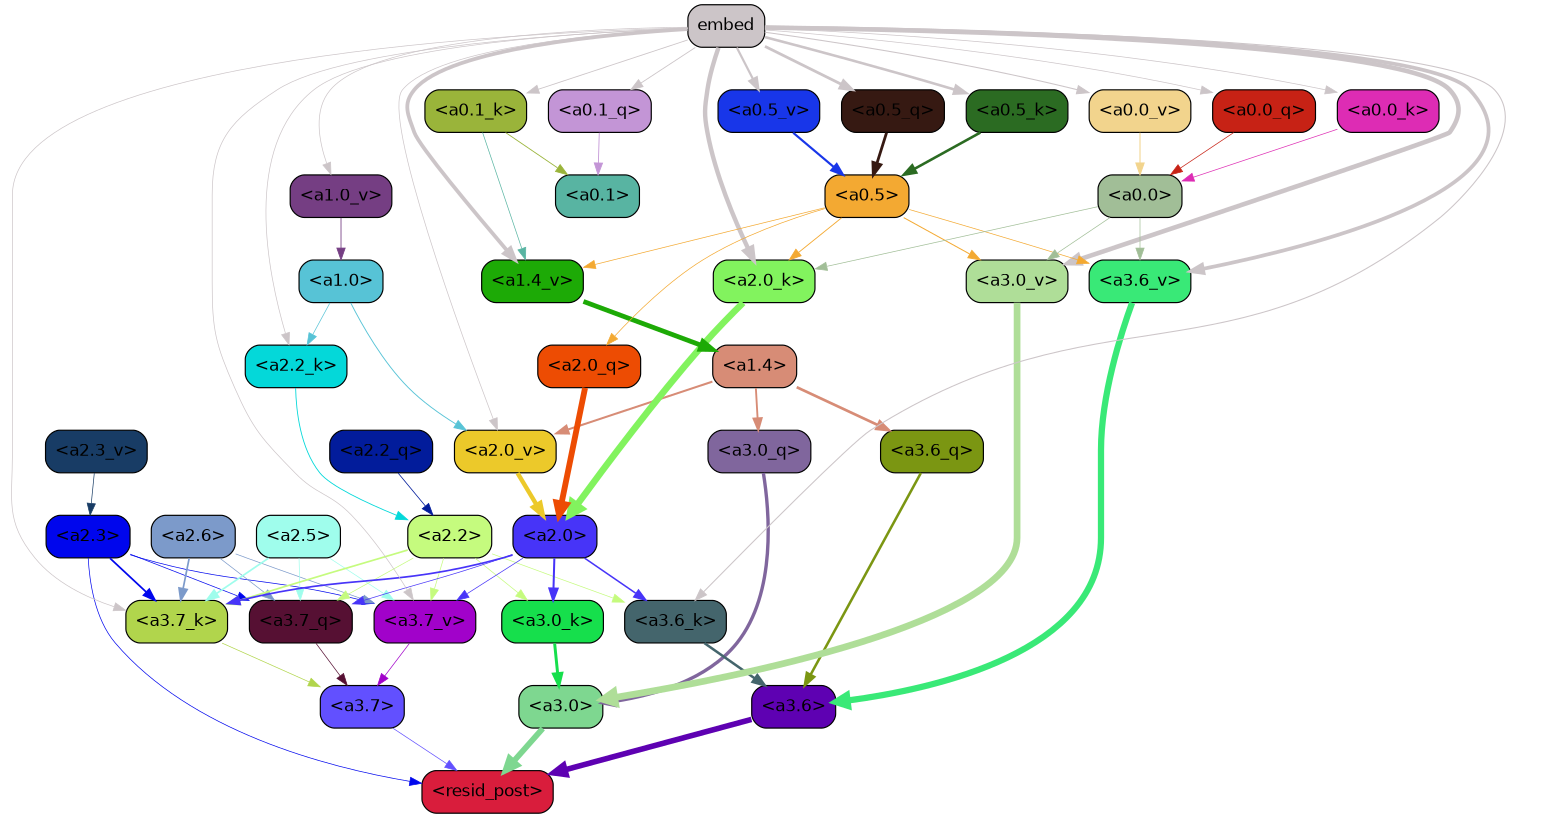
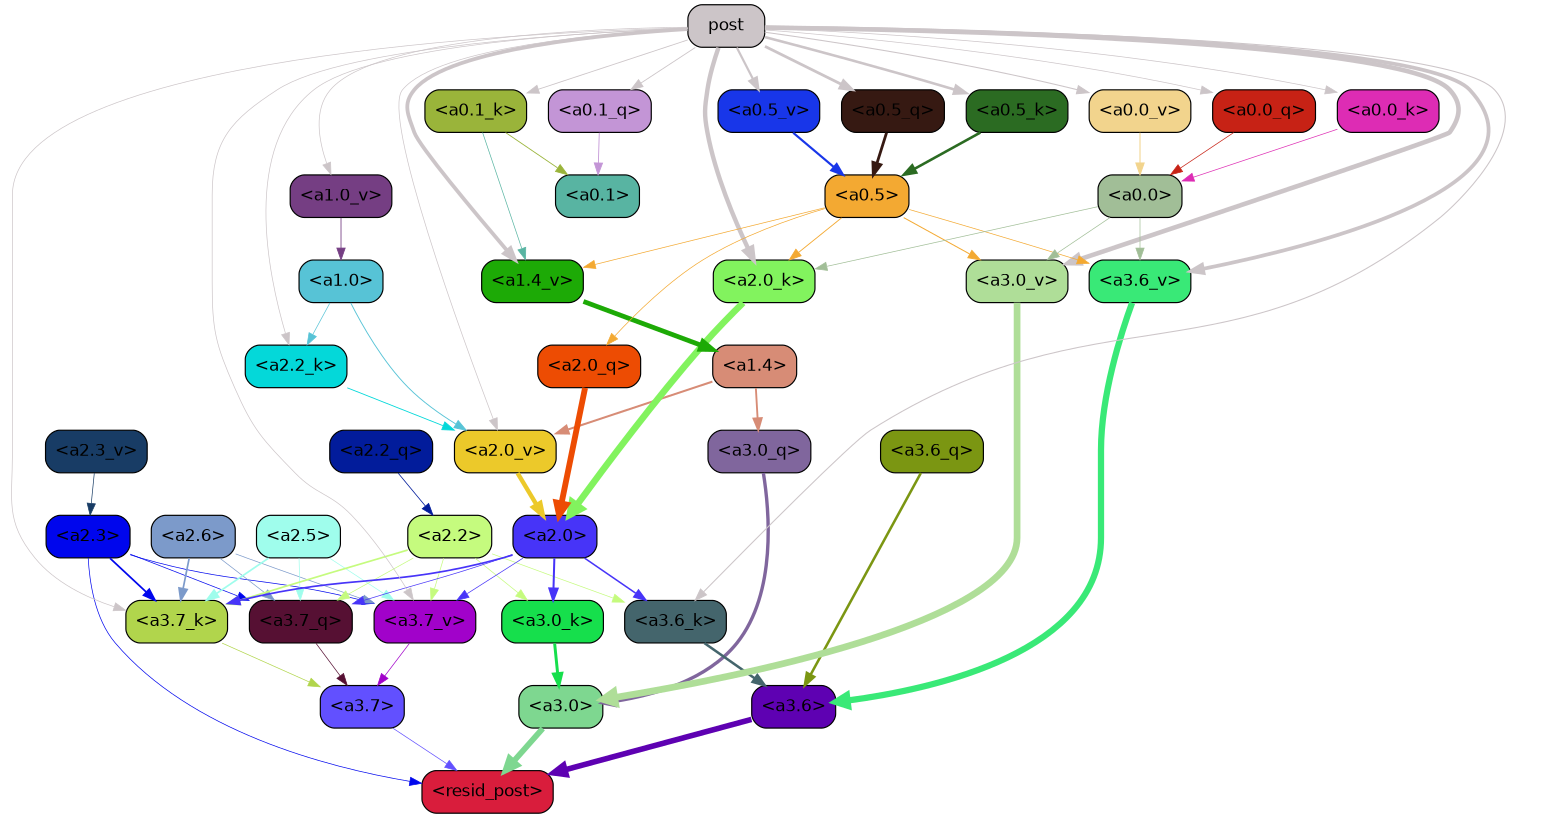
node "embed": label "embed" -> "post"
edge "<a1.4>" -> "<a3.6_q>": removed
edge "<a2.2_k>" -> "<a2.2>": now "<a2.2_k>" -> "<a2.0_v>"
